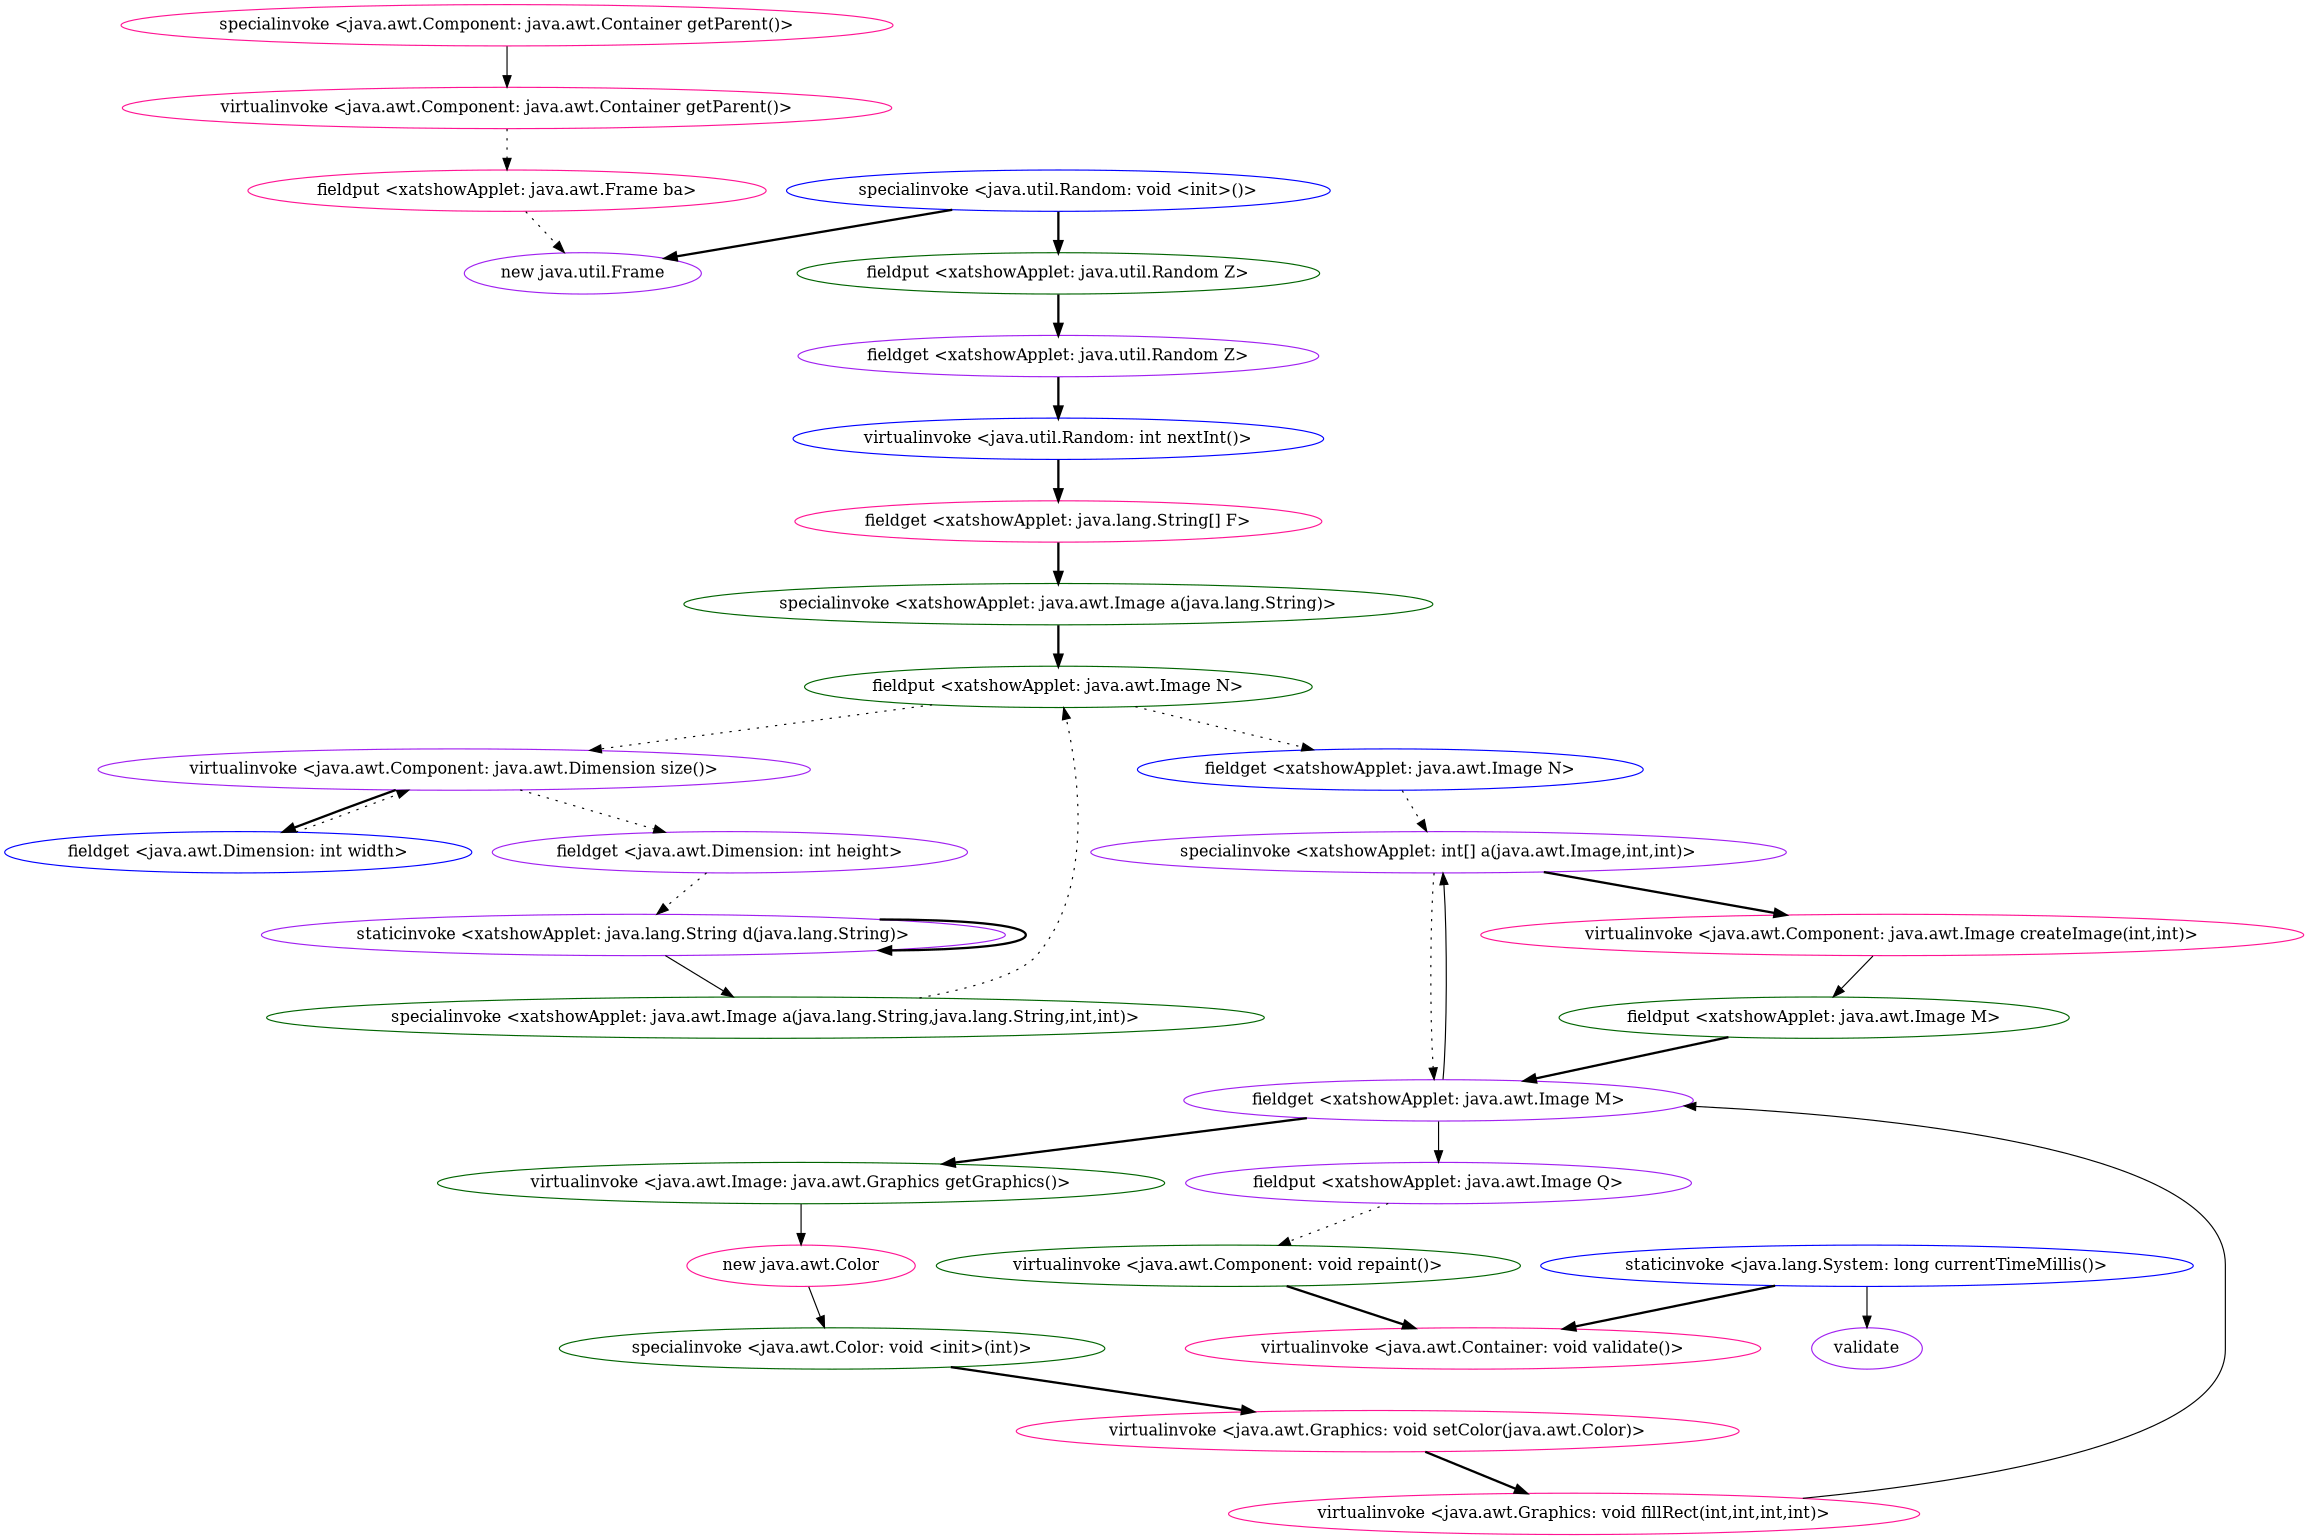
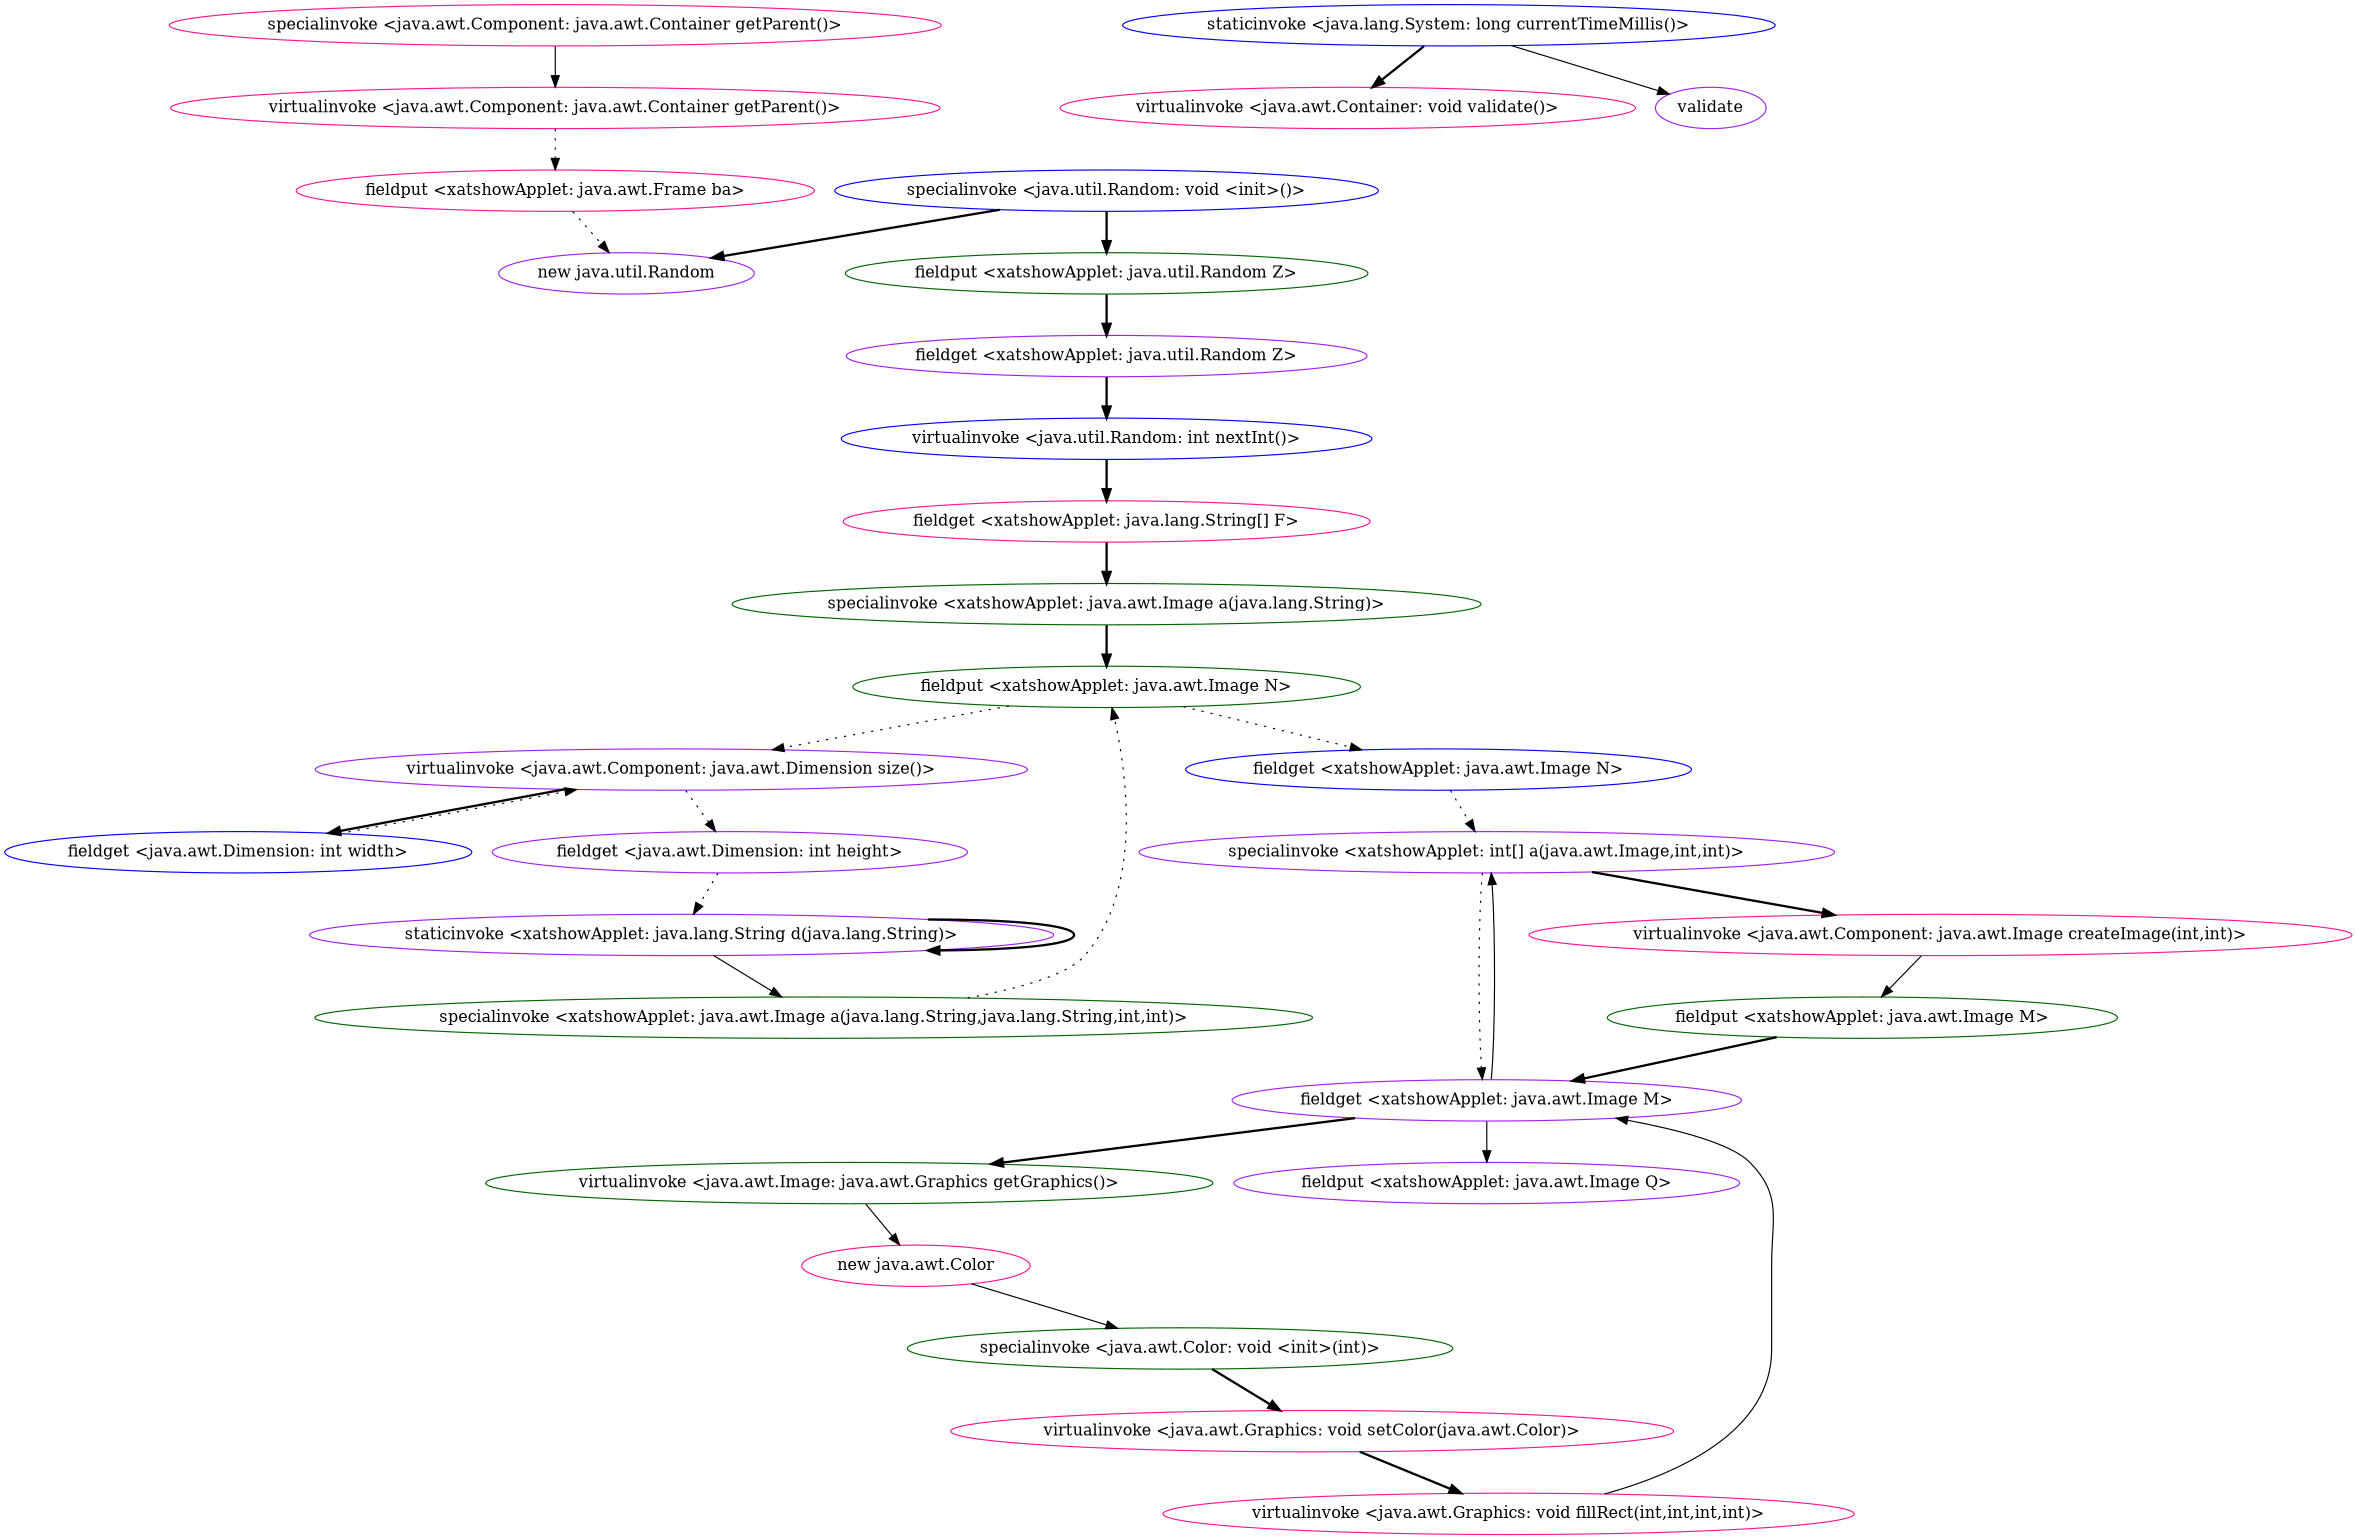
node "new java.util.Frame": label "new java.util.Frame" -> "new java.util.Random"
node "virtualinvoke <java.awt.Component: void repaint()>": removed
